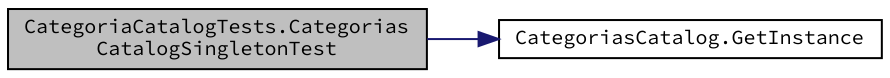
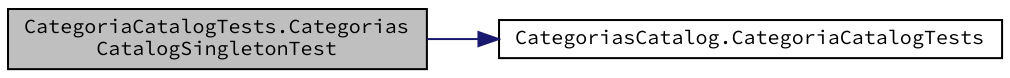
node "CategoriasCatalog.GetInstance": label "CategoriasCatalog.GetInstance" -> "CategoriasCatalog.CategoriaCatalogTests"
